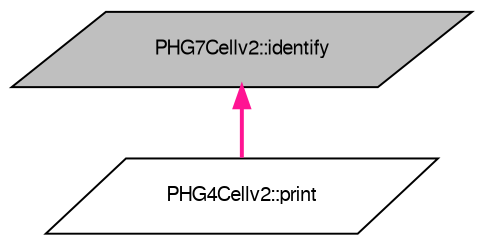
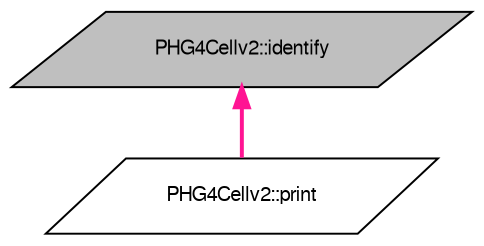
node "PHG7Cellv2::identify": label "PHG7Cellv2::identify" -> "PHG4Cellv2::identify"
